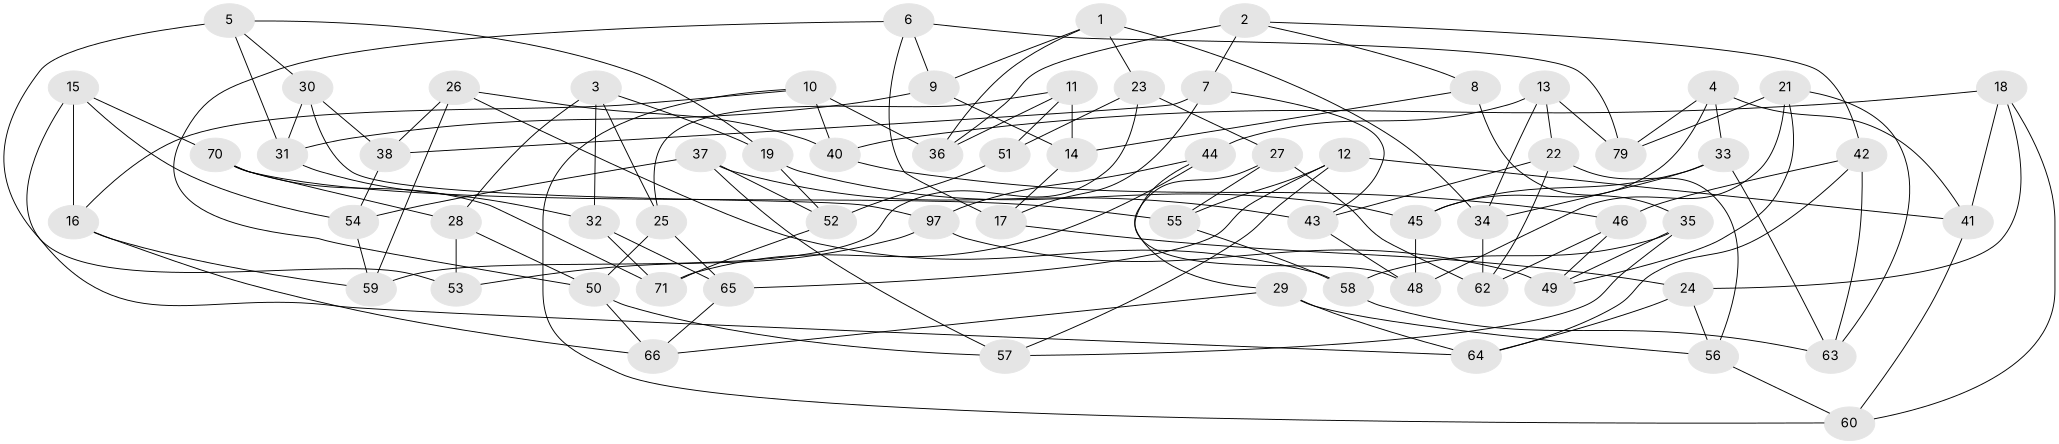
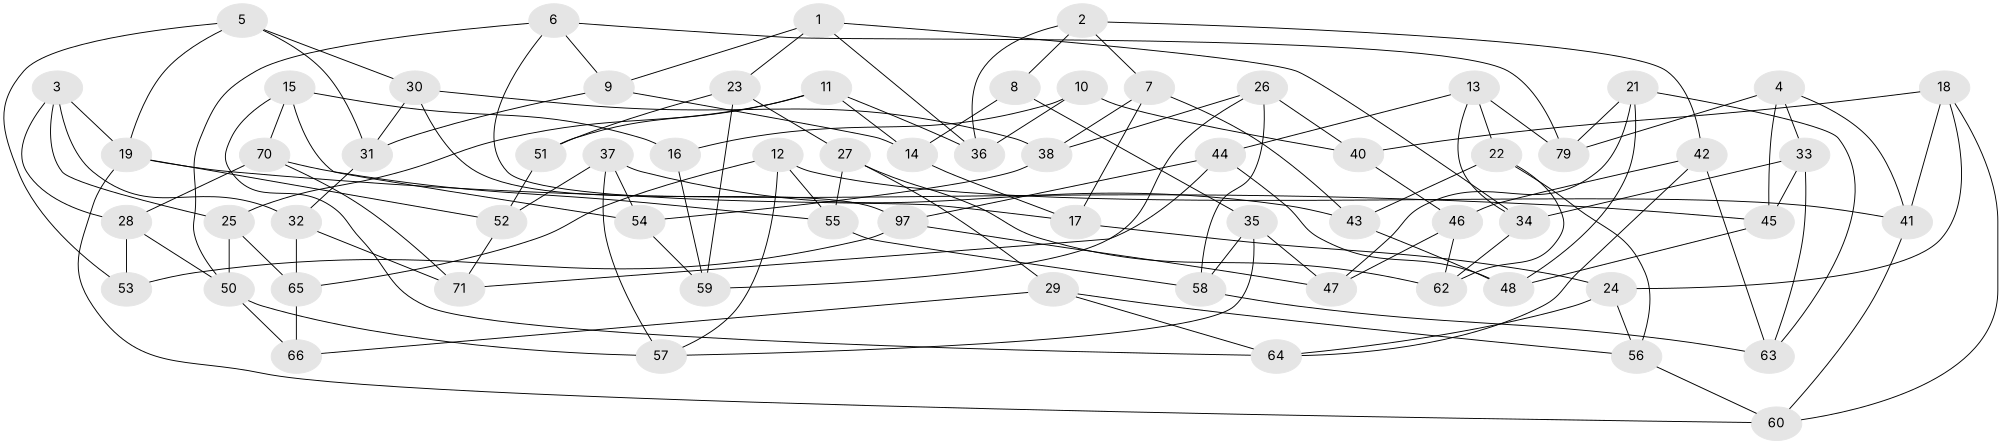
node "49": label "49" -> "47"
edge "16" -- "66": removed
edge "10" -- "60": now "19" -- "60"
